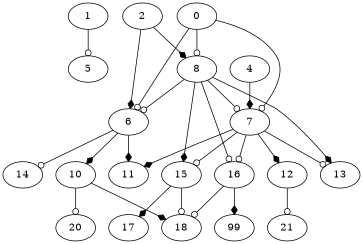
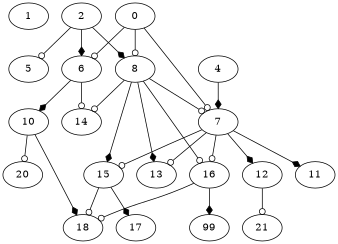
edge "1" -> "5": now "2" -> "5"
edge "8" -> "6": now "8" -> "14"
edge "6" -> "11": removed
